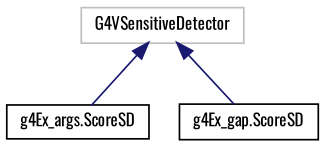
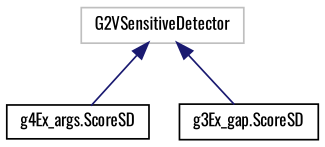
node "G4VSensitiveDetector": label "G4VSensitiveDetector" -> "G2VSensitiveDetector"
node "g4Ex_gap.ScoreSD": label "g4Ex_gap.ScoreSD" -> "g3Ex_gap.ScoreSD"
